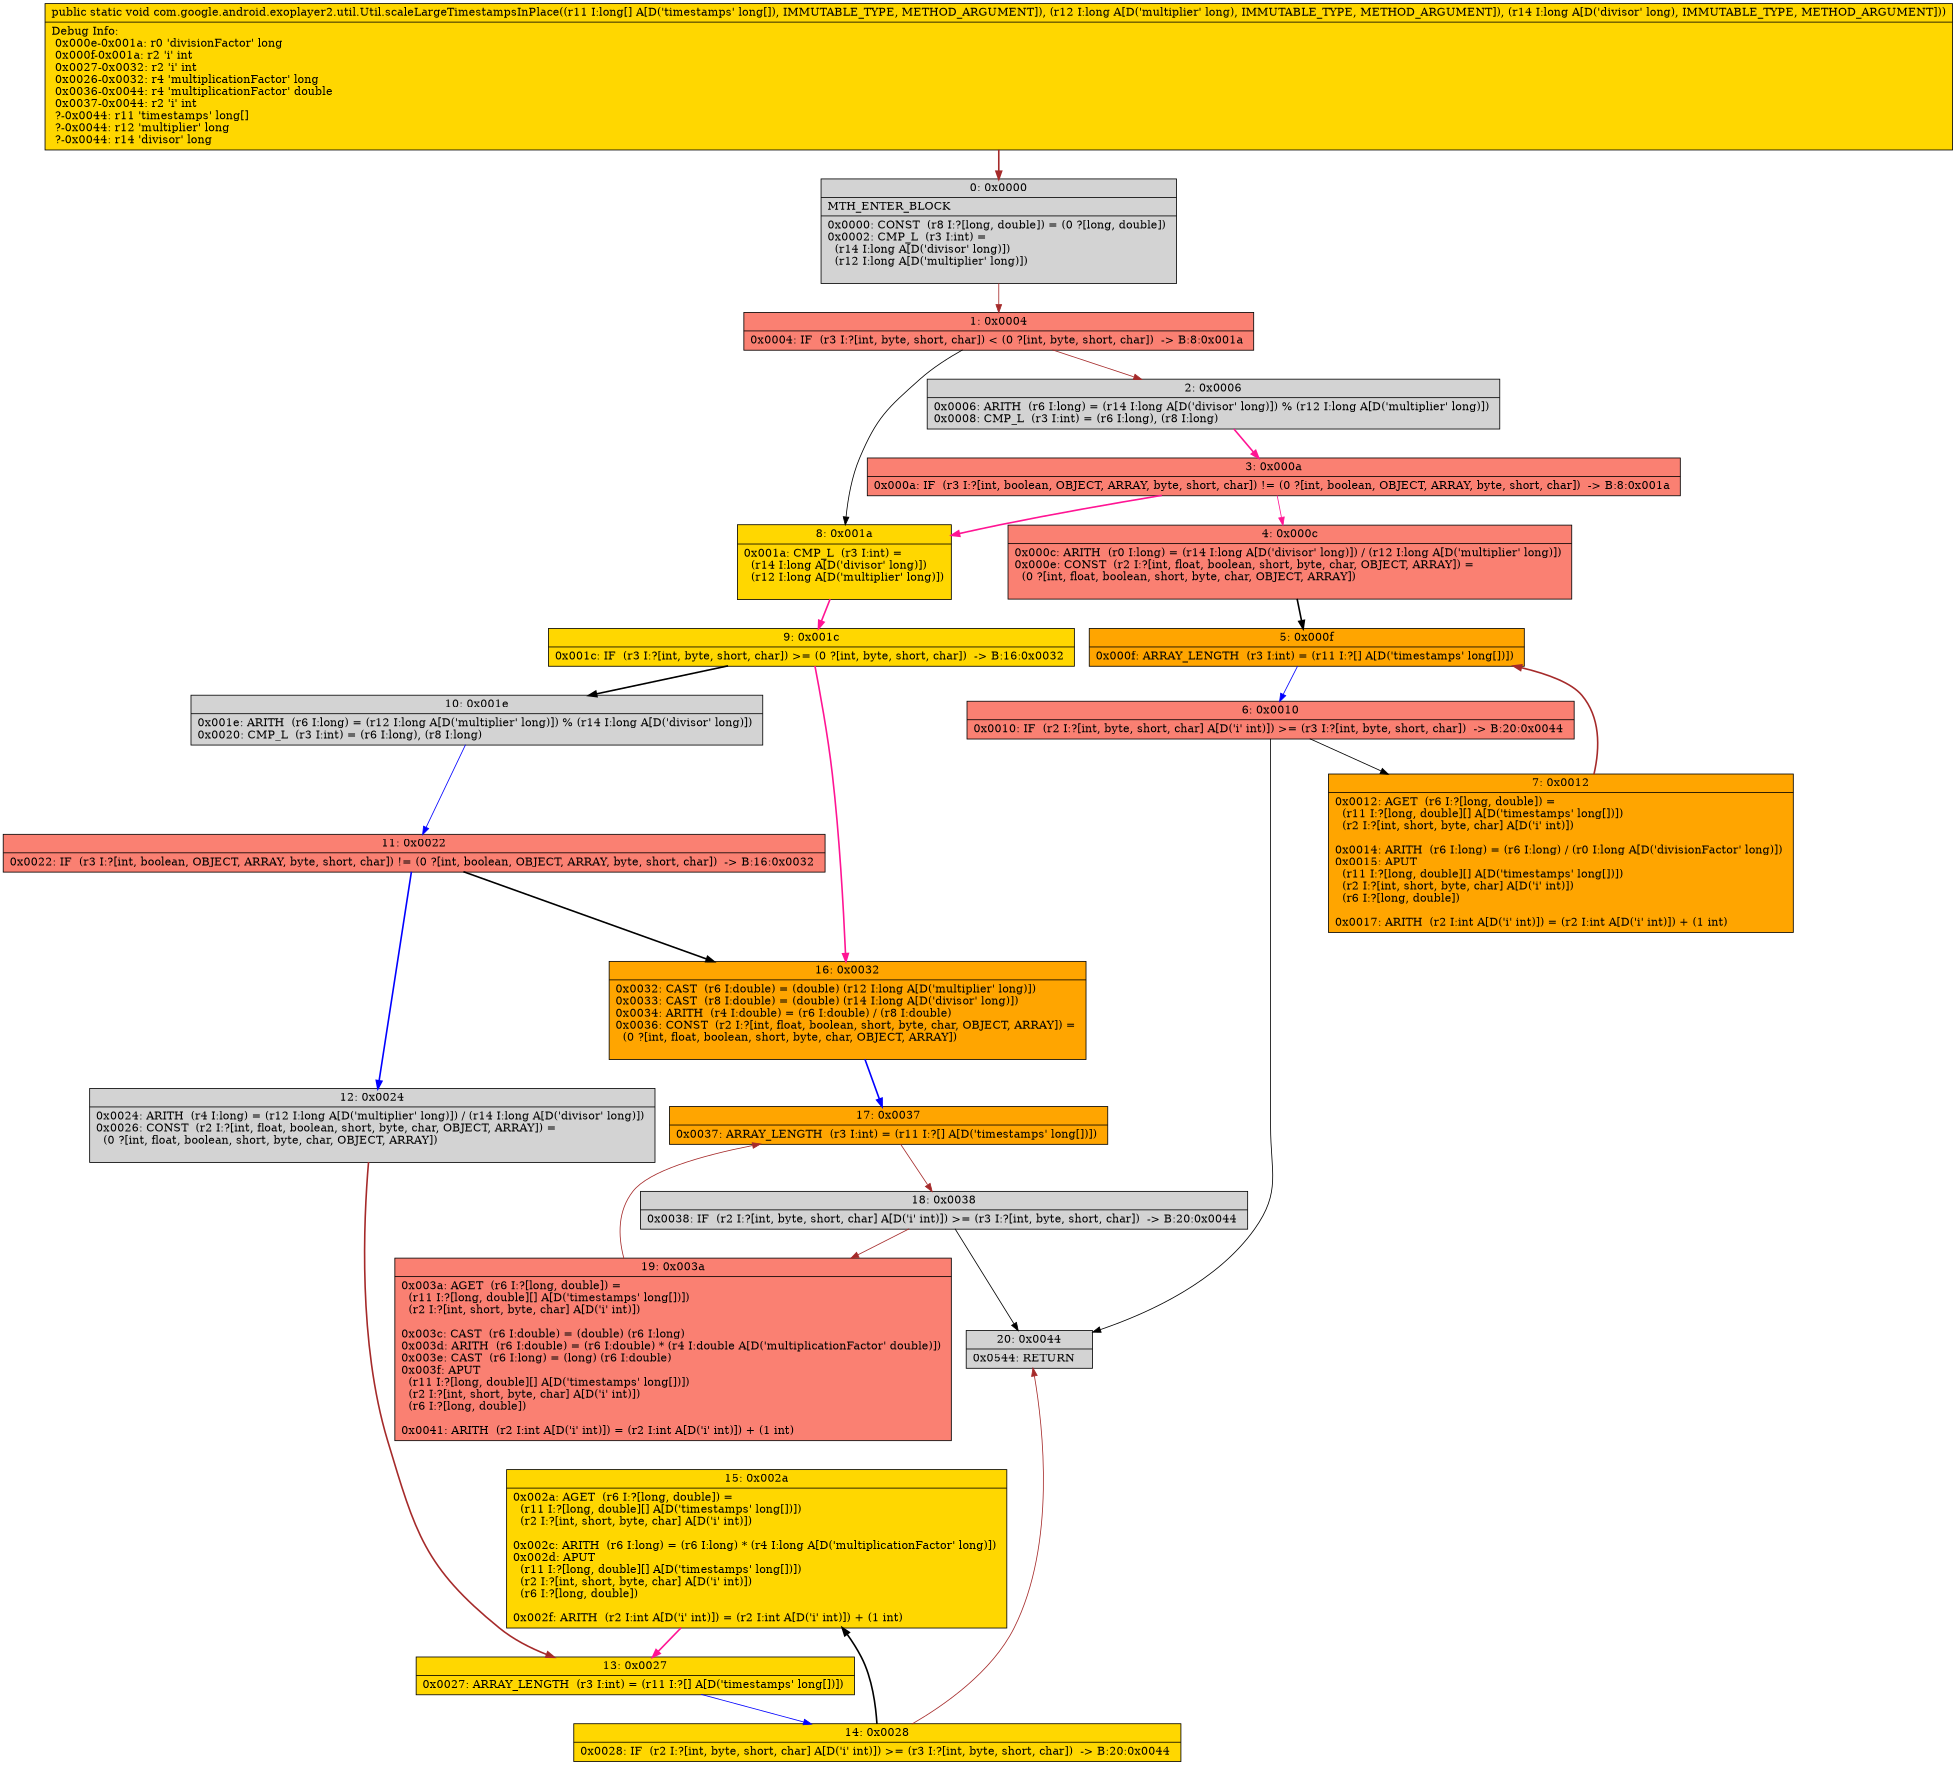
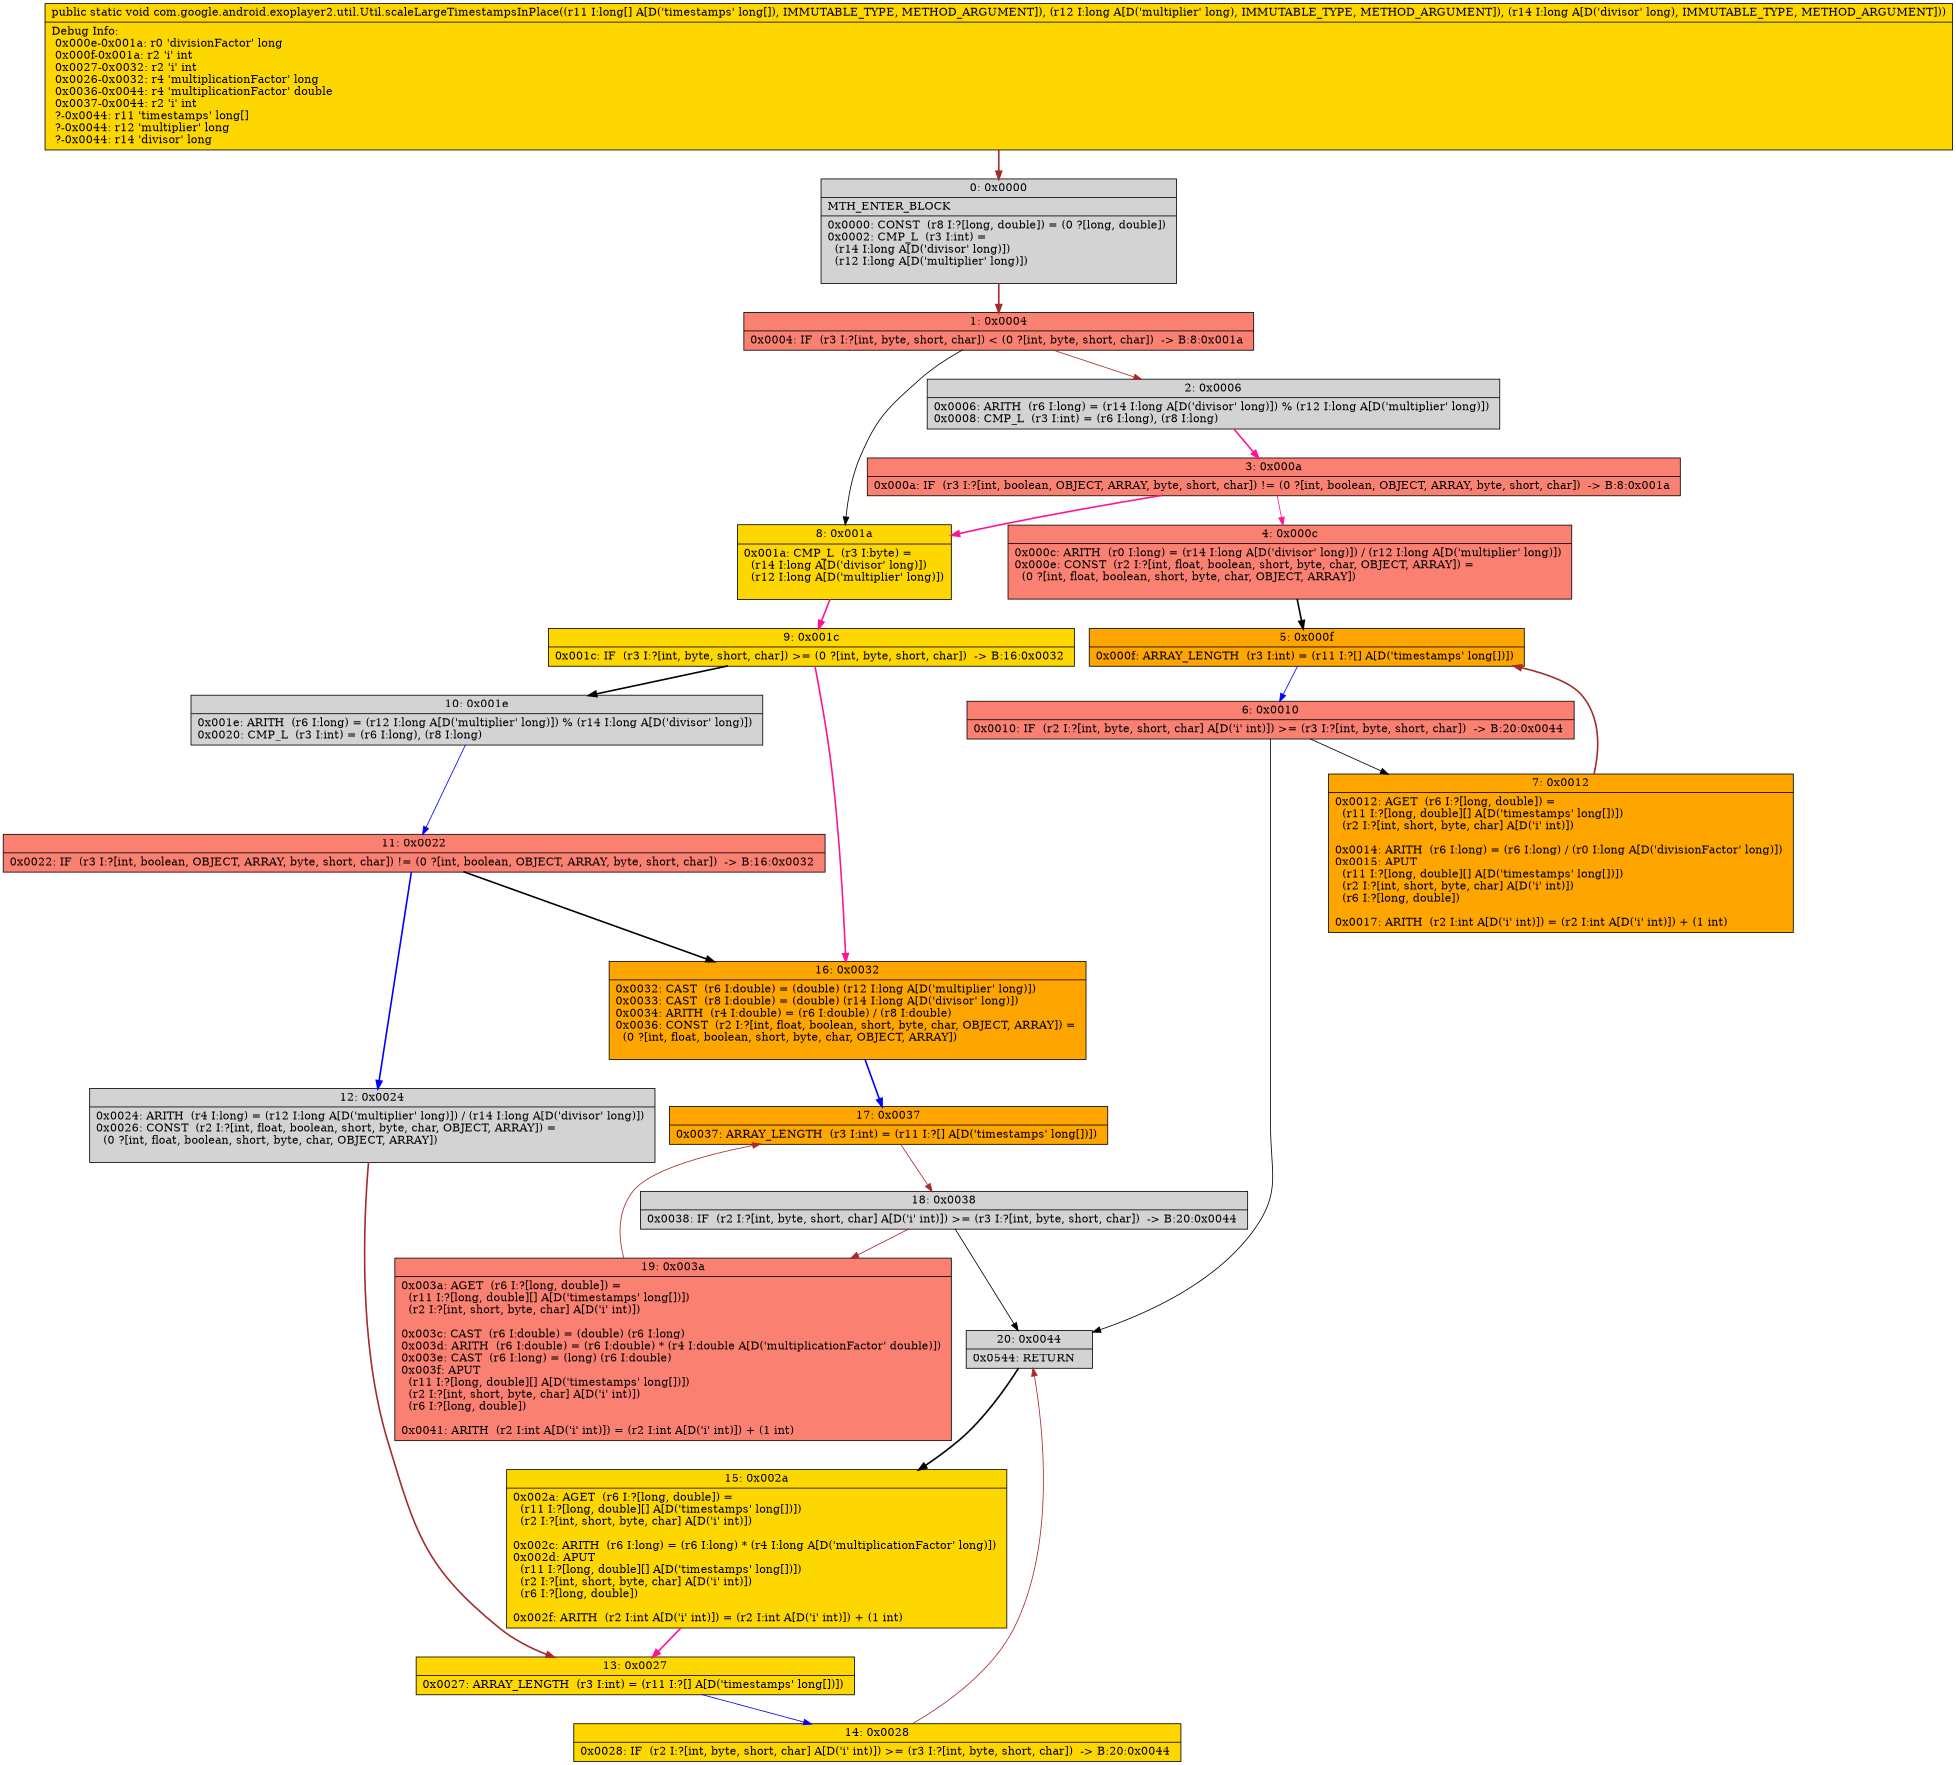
edge "0: 0x0000" -> "1: 0x0004": style solid -> bold
node "8: 0x001a": text "0x001a: CMP_L  (r3 I:int) =" -> "0x001a: CMP_L  (r3 I:byte) ="
edge "14: 0x0028" -> "15: 0x002a": now "20: 0x0044" -> "15: 0x002a"
